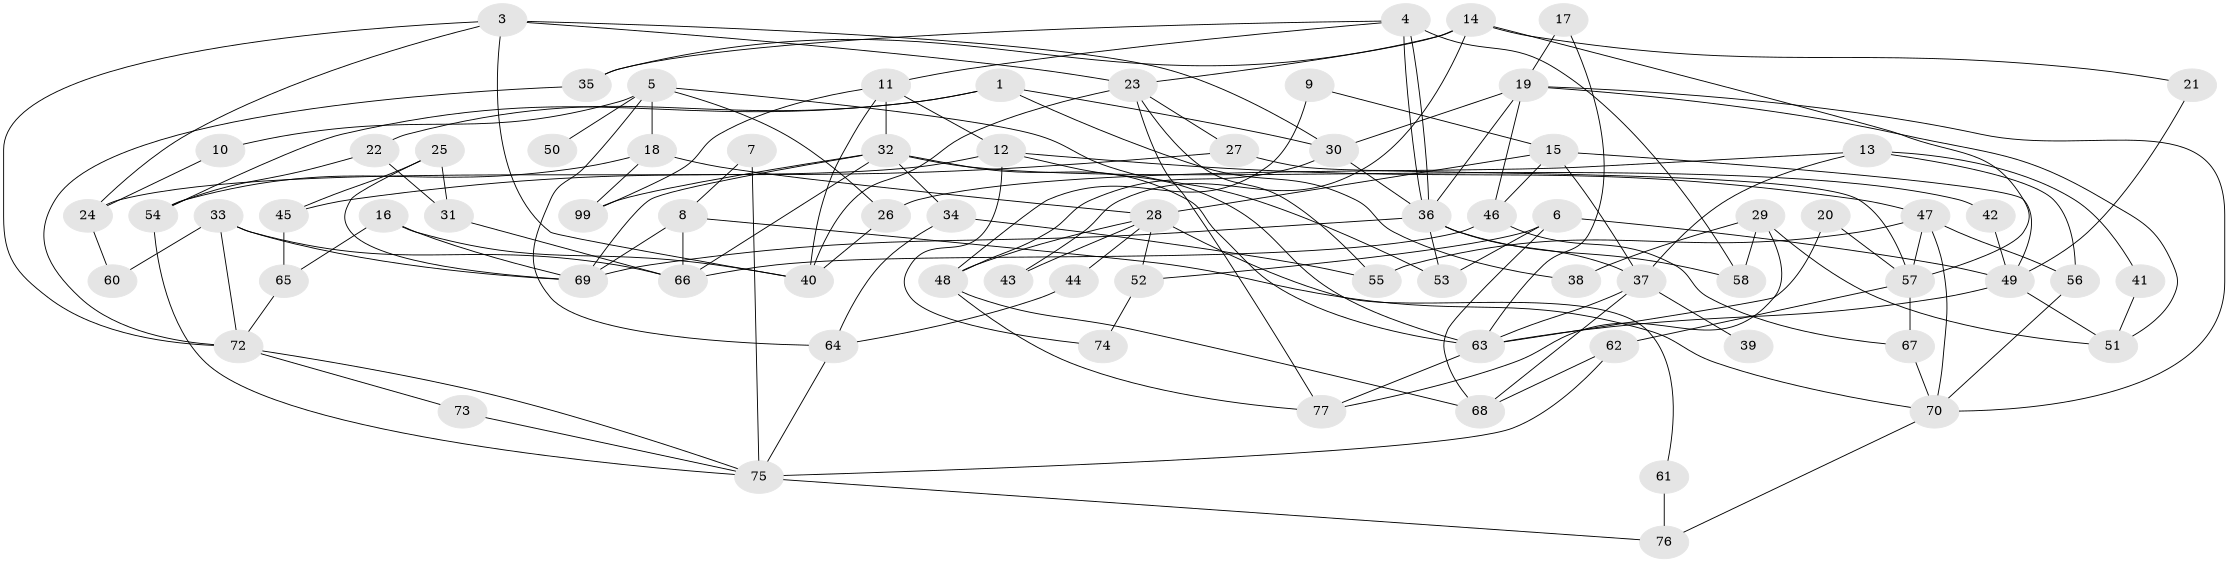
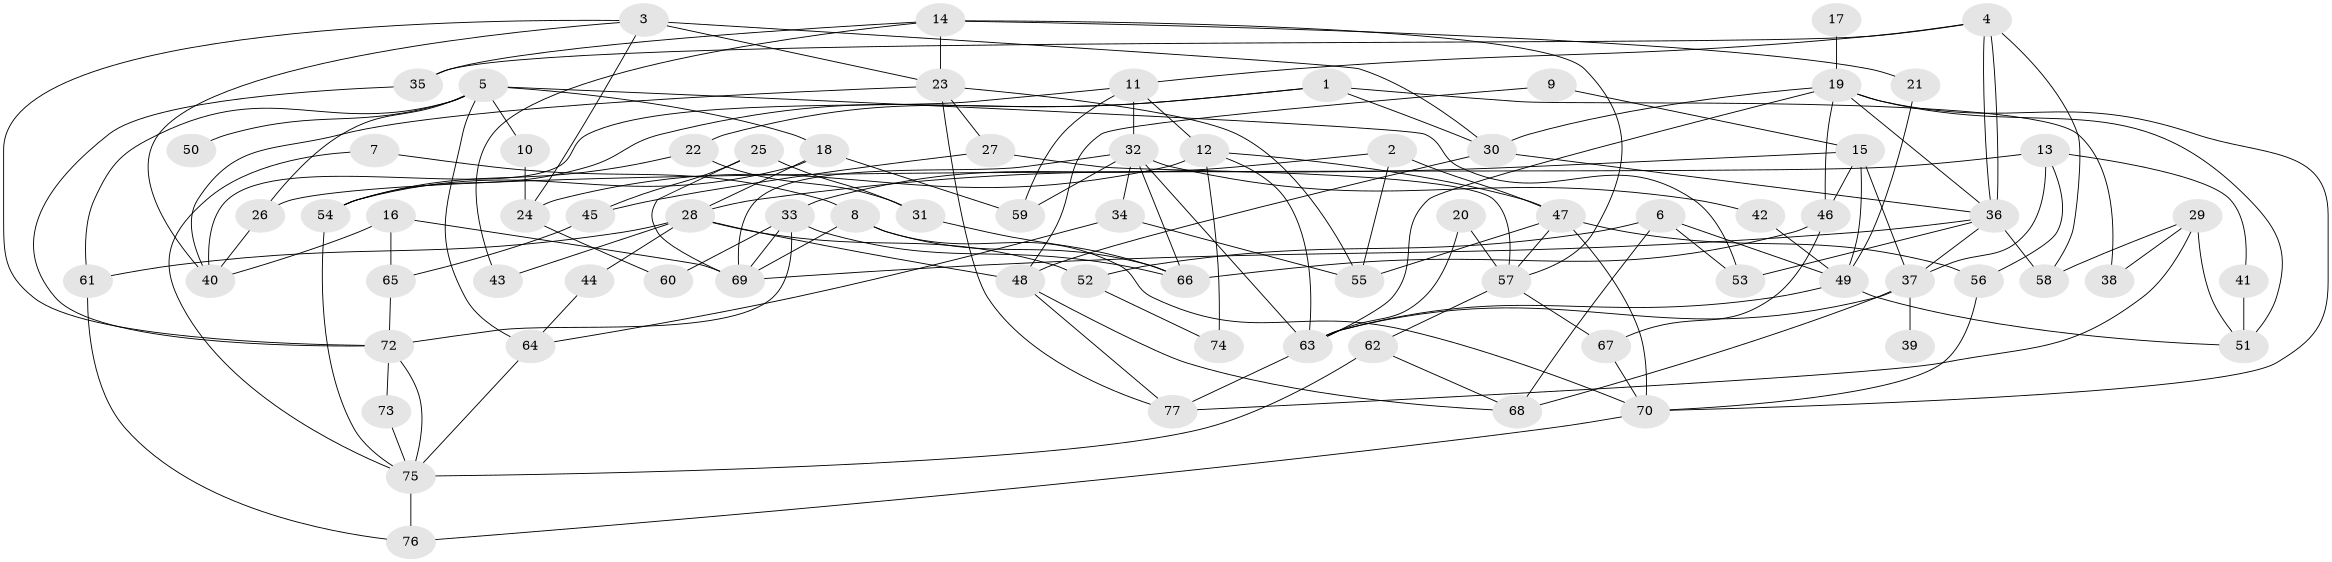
edge "5" -- "61": added
node "2": added
edge "17" -- "63": now "19" -- "63"
node "99": label "99" -> "59"
